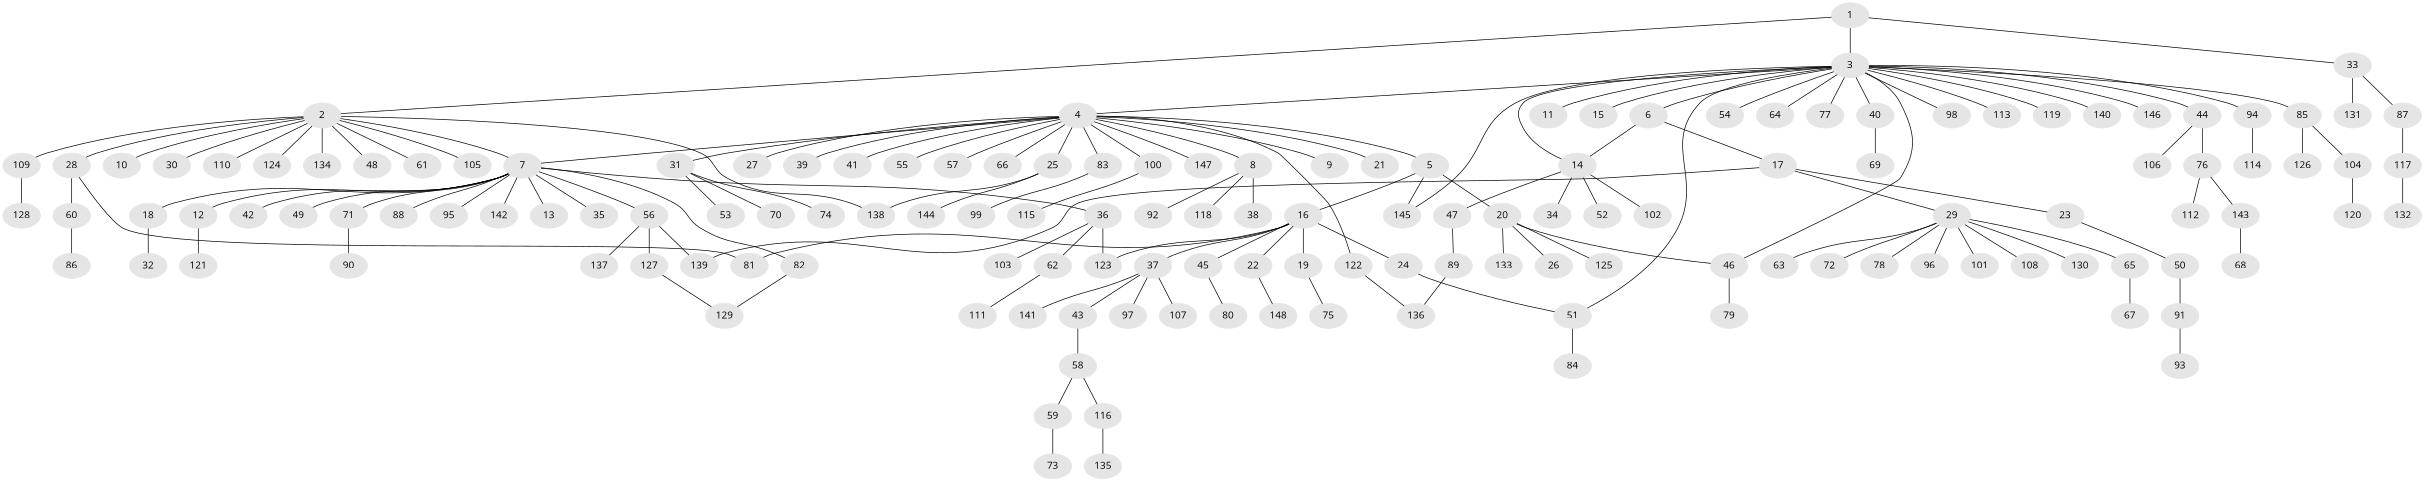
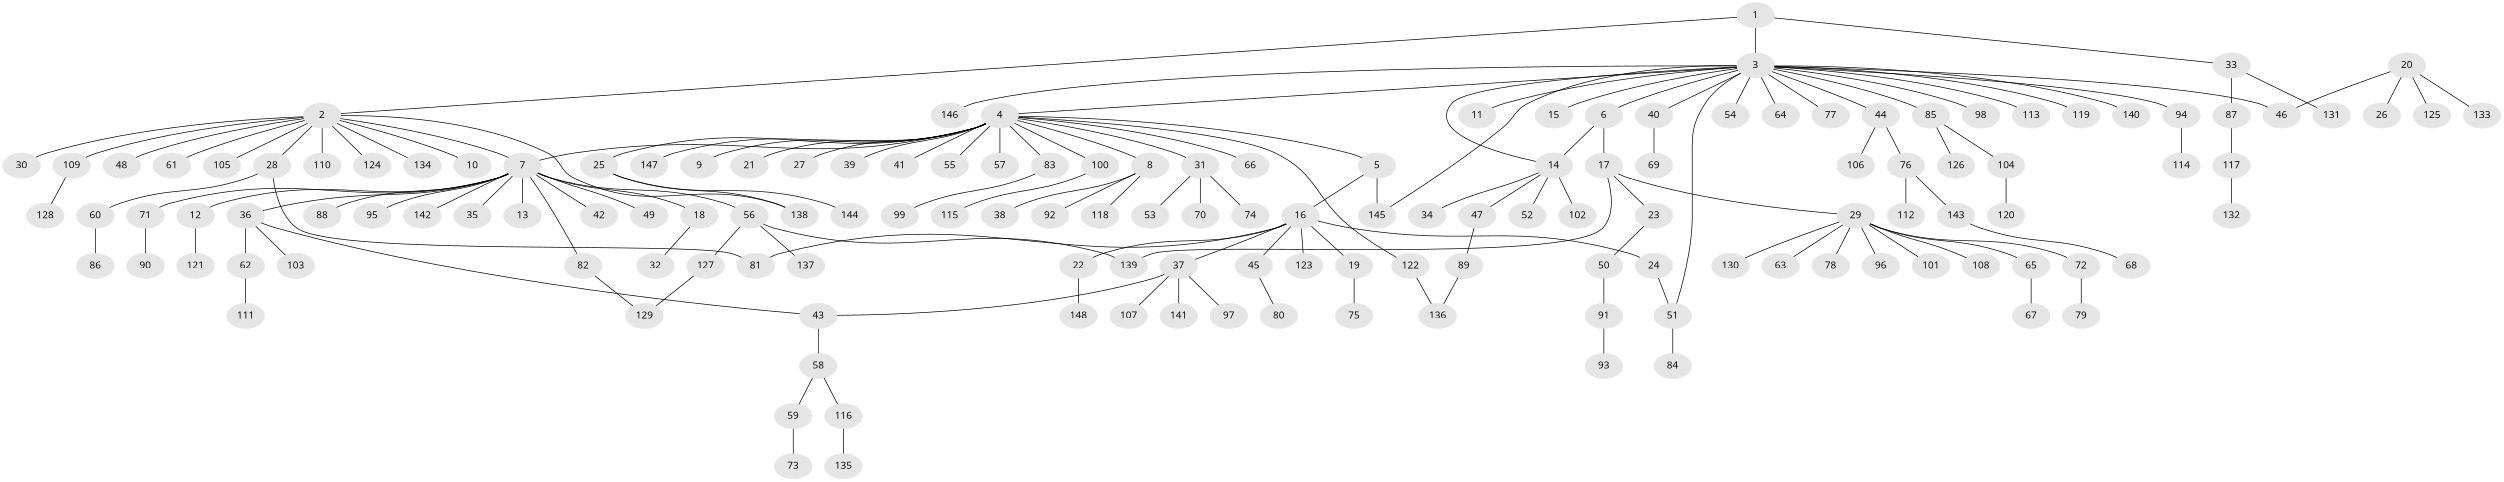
edge "5" -- "20": removed
edge "36" -- "123": now "36" -- "43"
edge "46" -- "79": now "72" -- "79"
